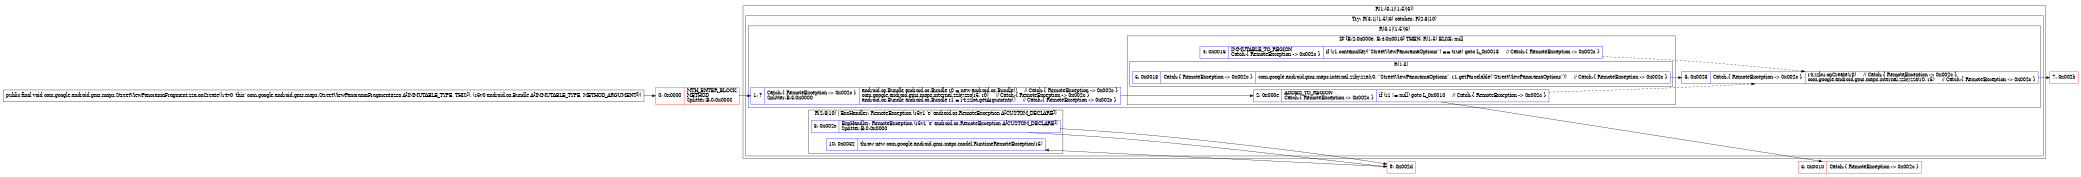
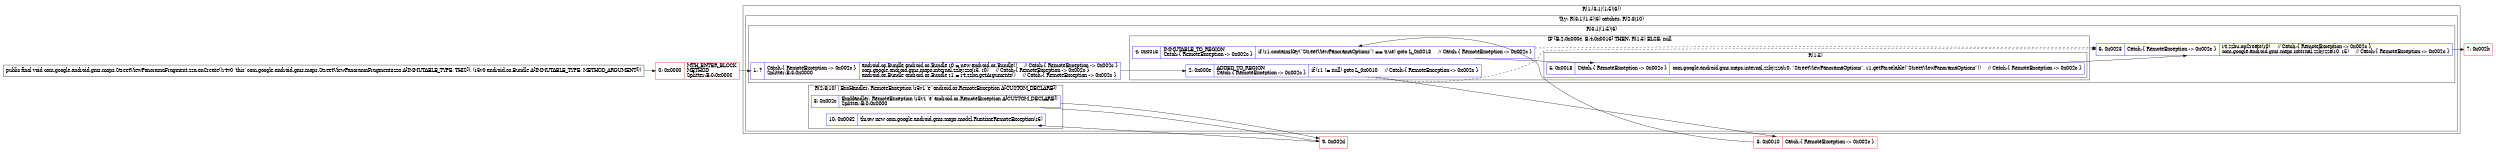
edge "4: 0x0016" -> "5: 0x0018": added
edge "3: 0x0010" -> "4: 0x0016": added
